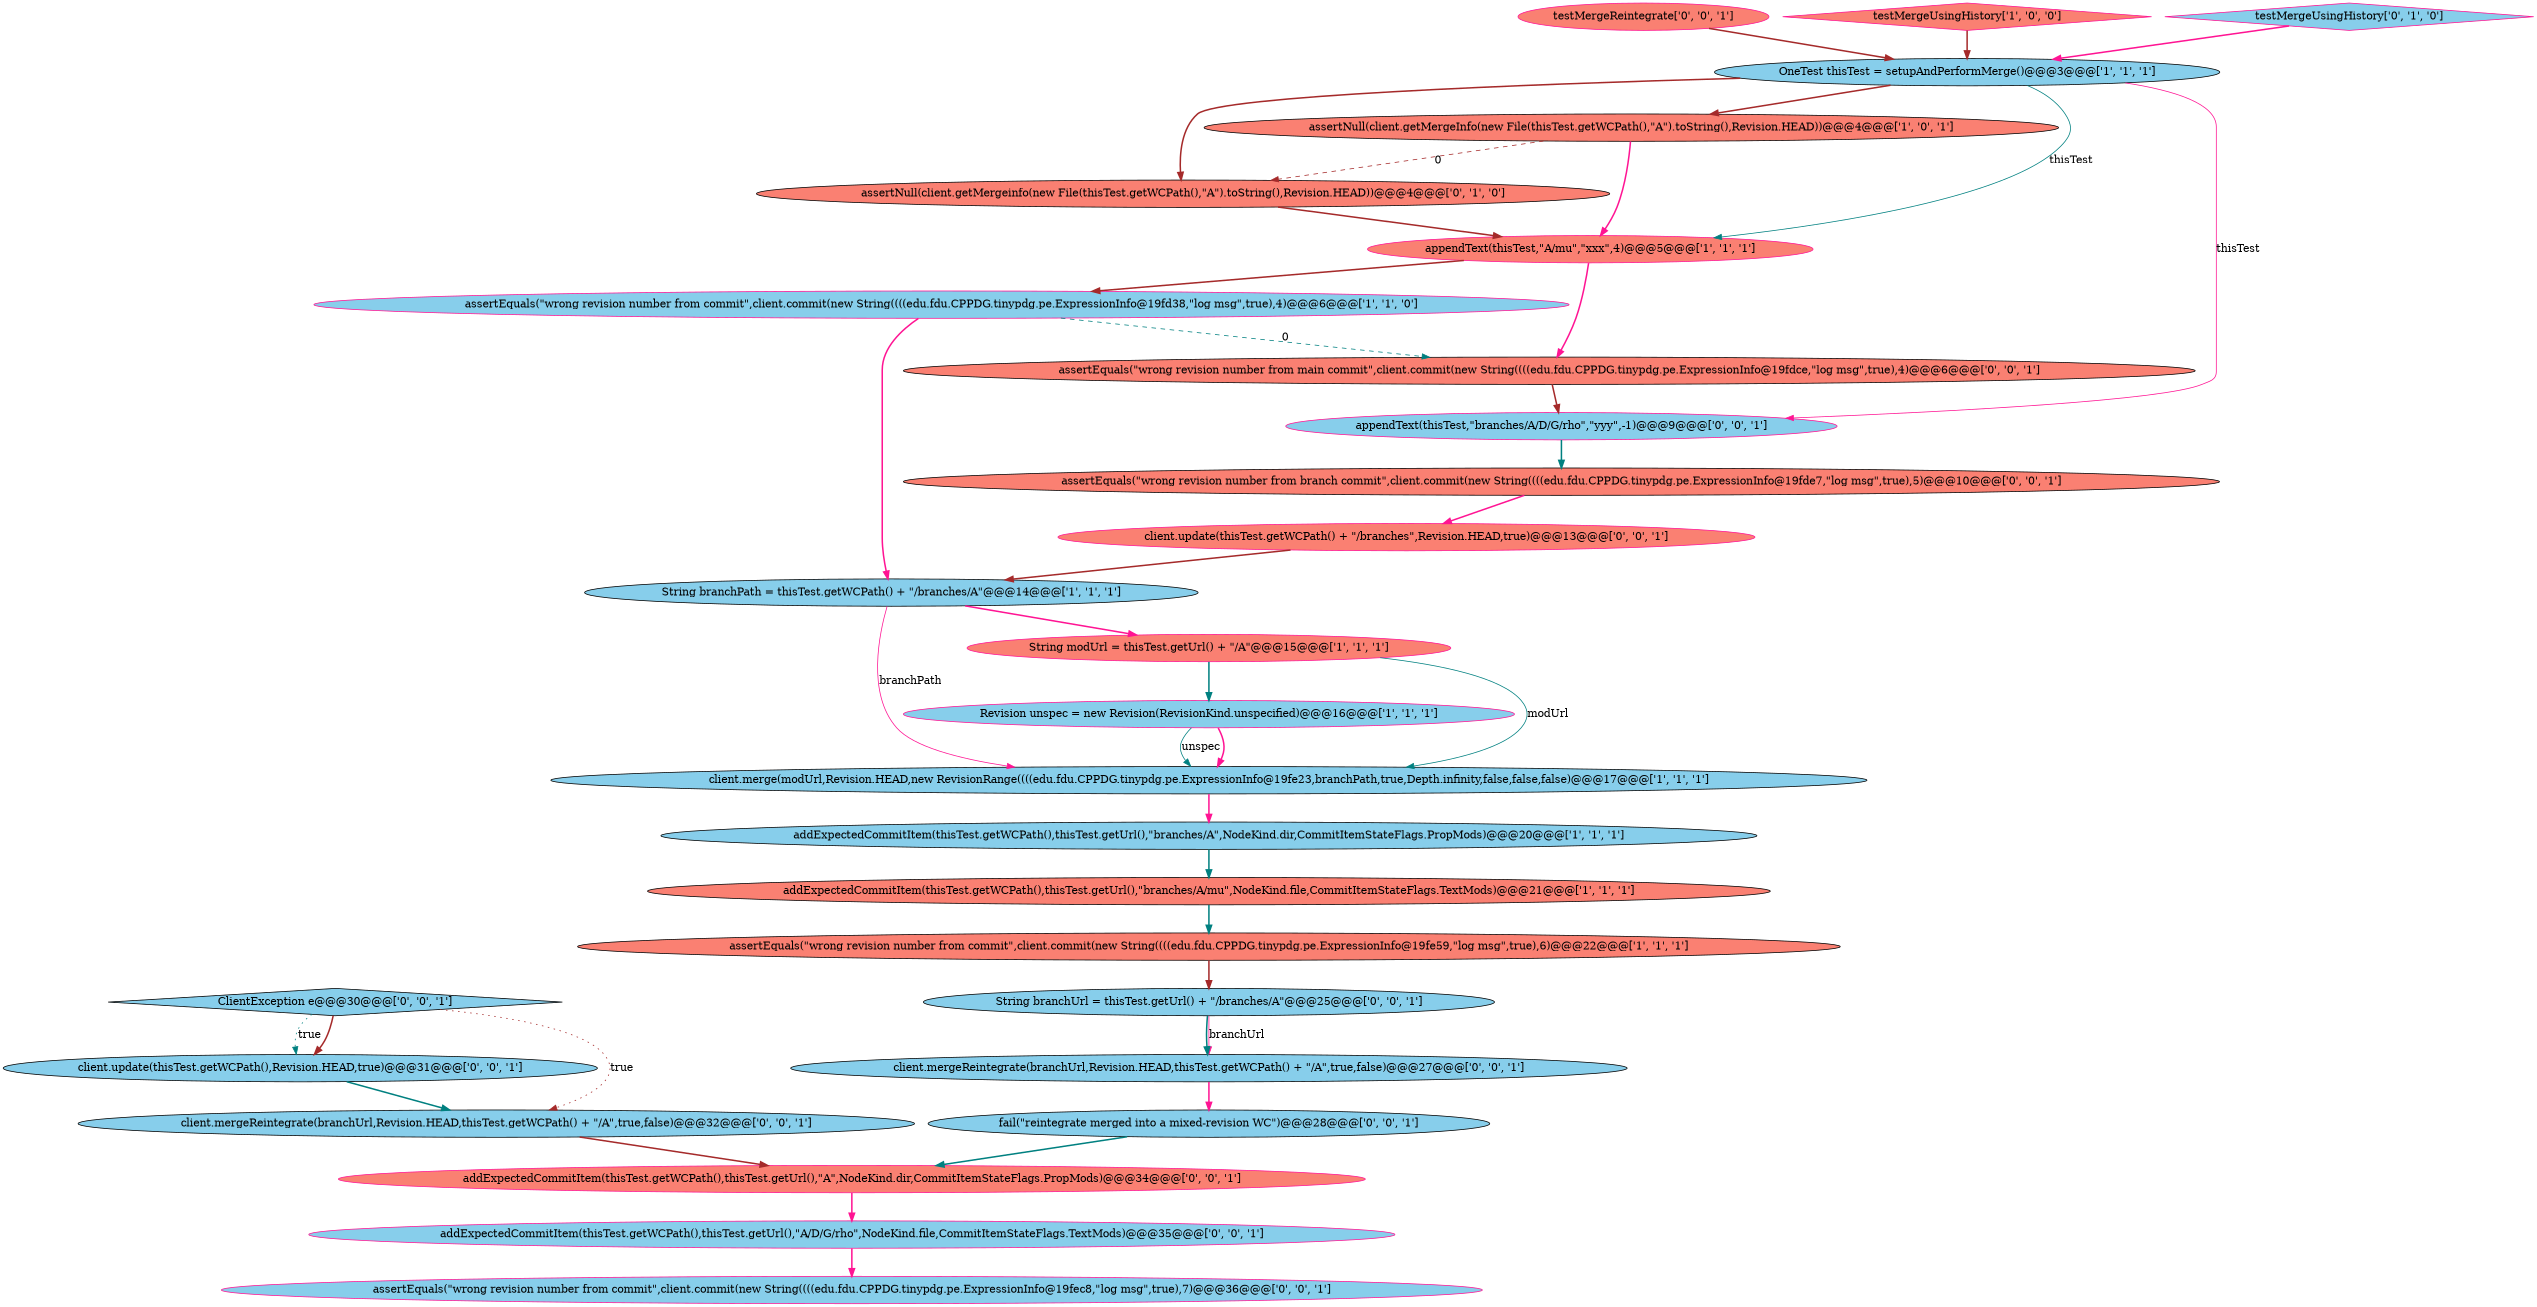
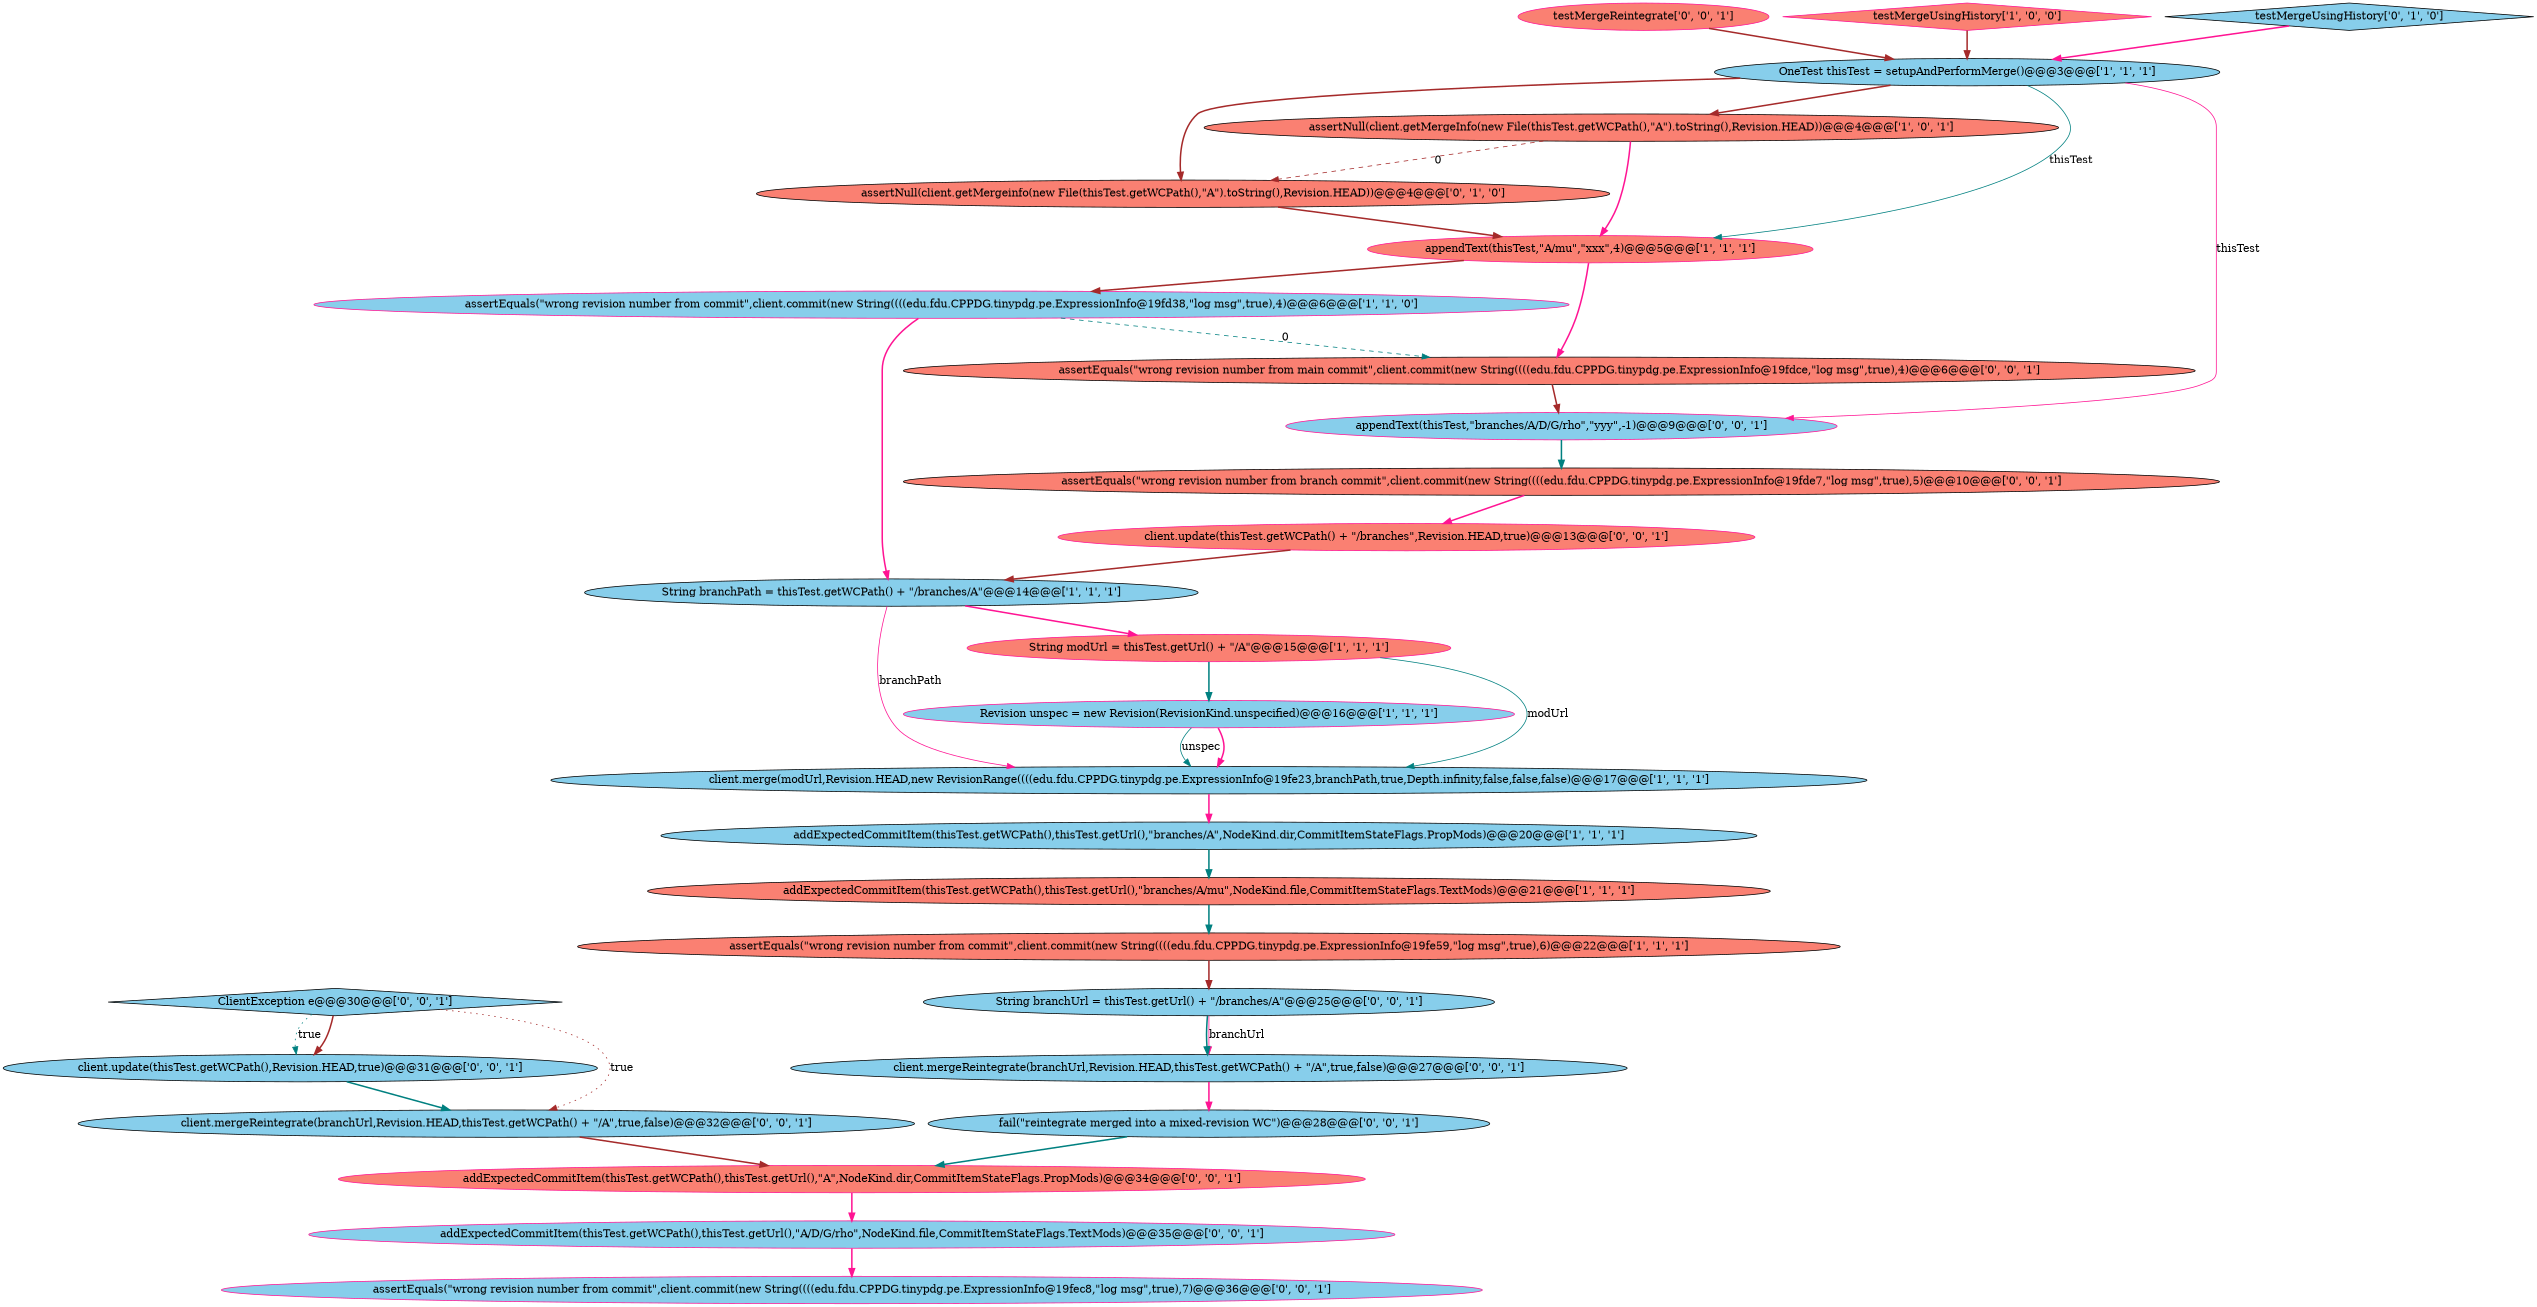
node "testMergeUsingHistory['0', '1', '0']": color deeppink -> black
